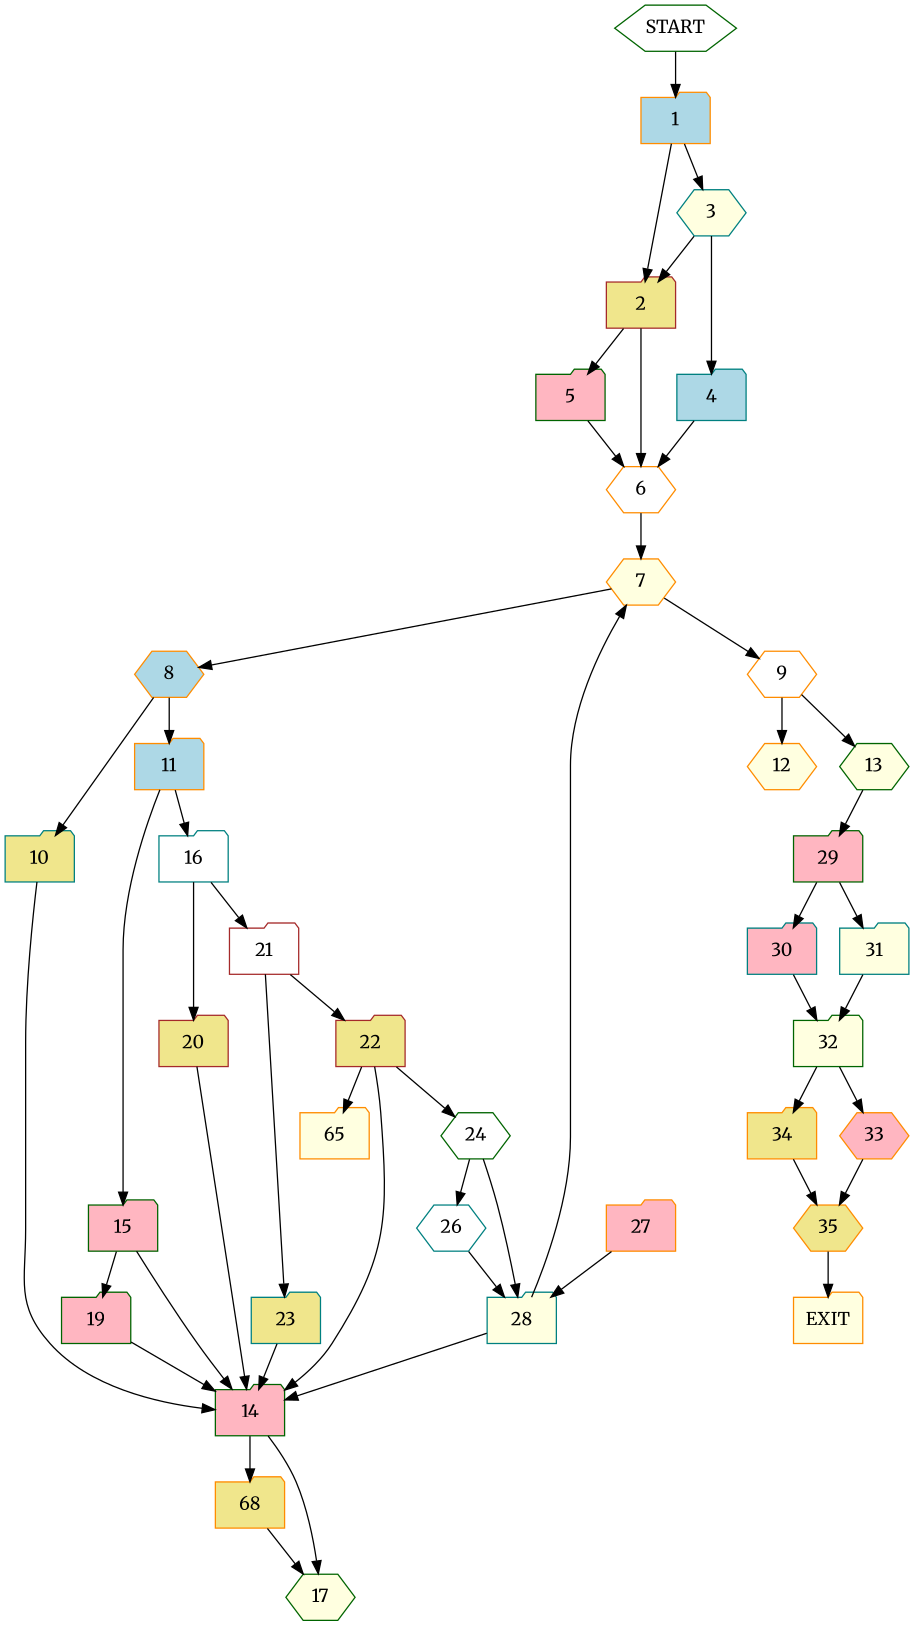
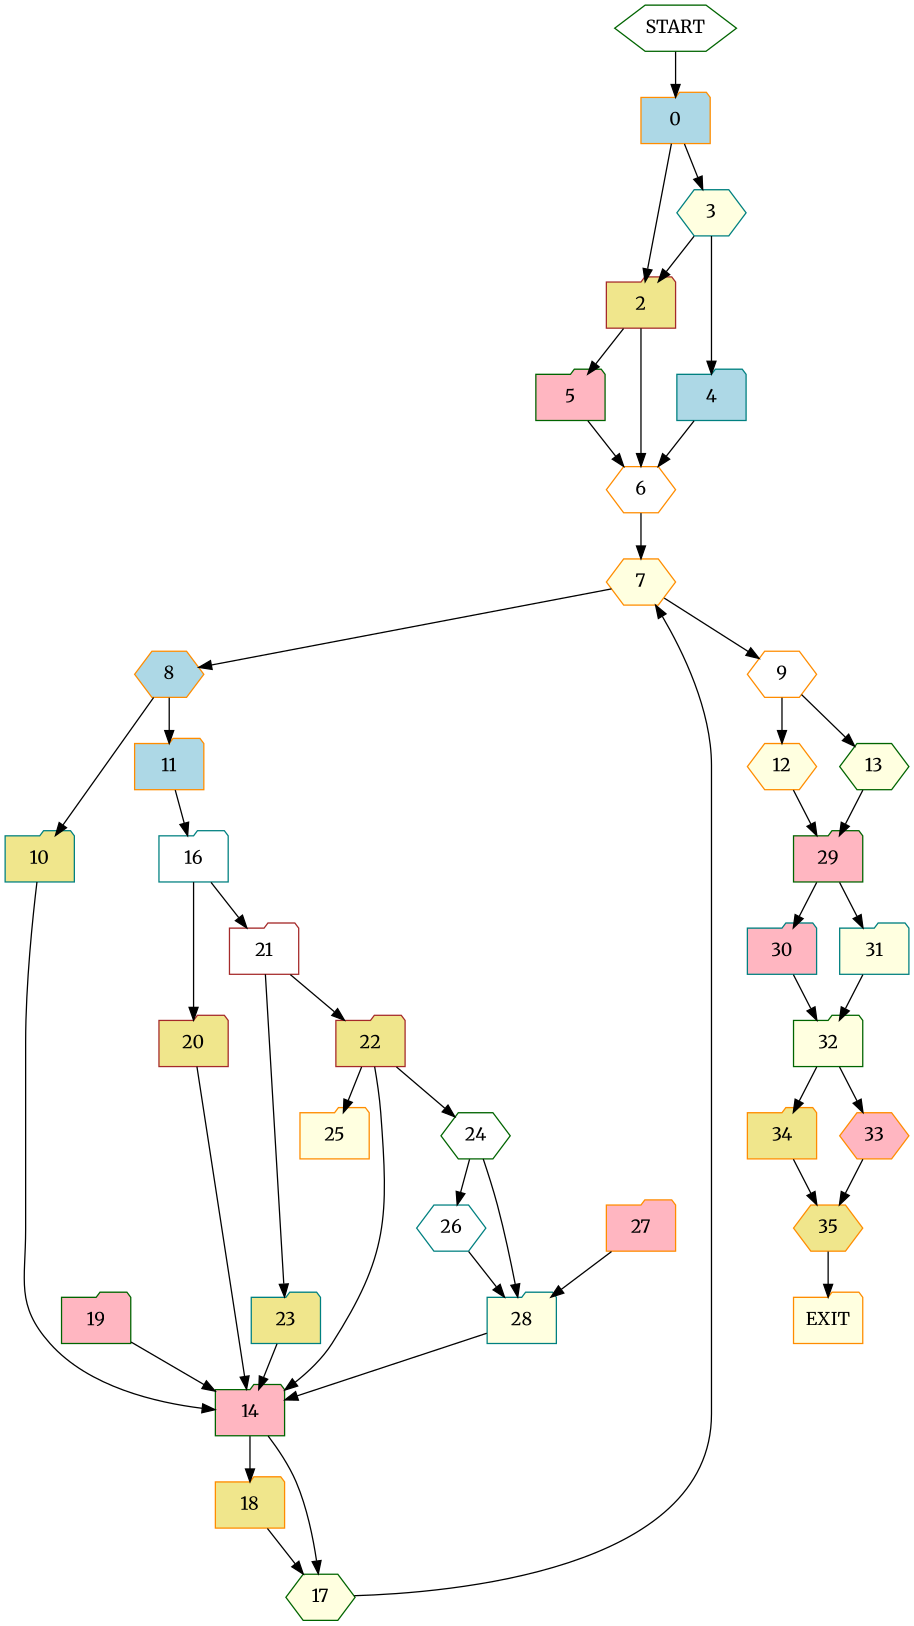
node "1": label "1" -> "0"
edge "12" -> "29": added
edge "28" -> "7": now "17" -> "7"
node "65": label "65" -> "25"
node "15": removed
node "68": label "68" -> "18"
